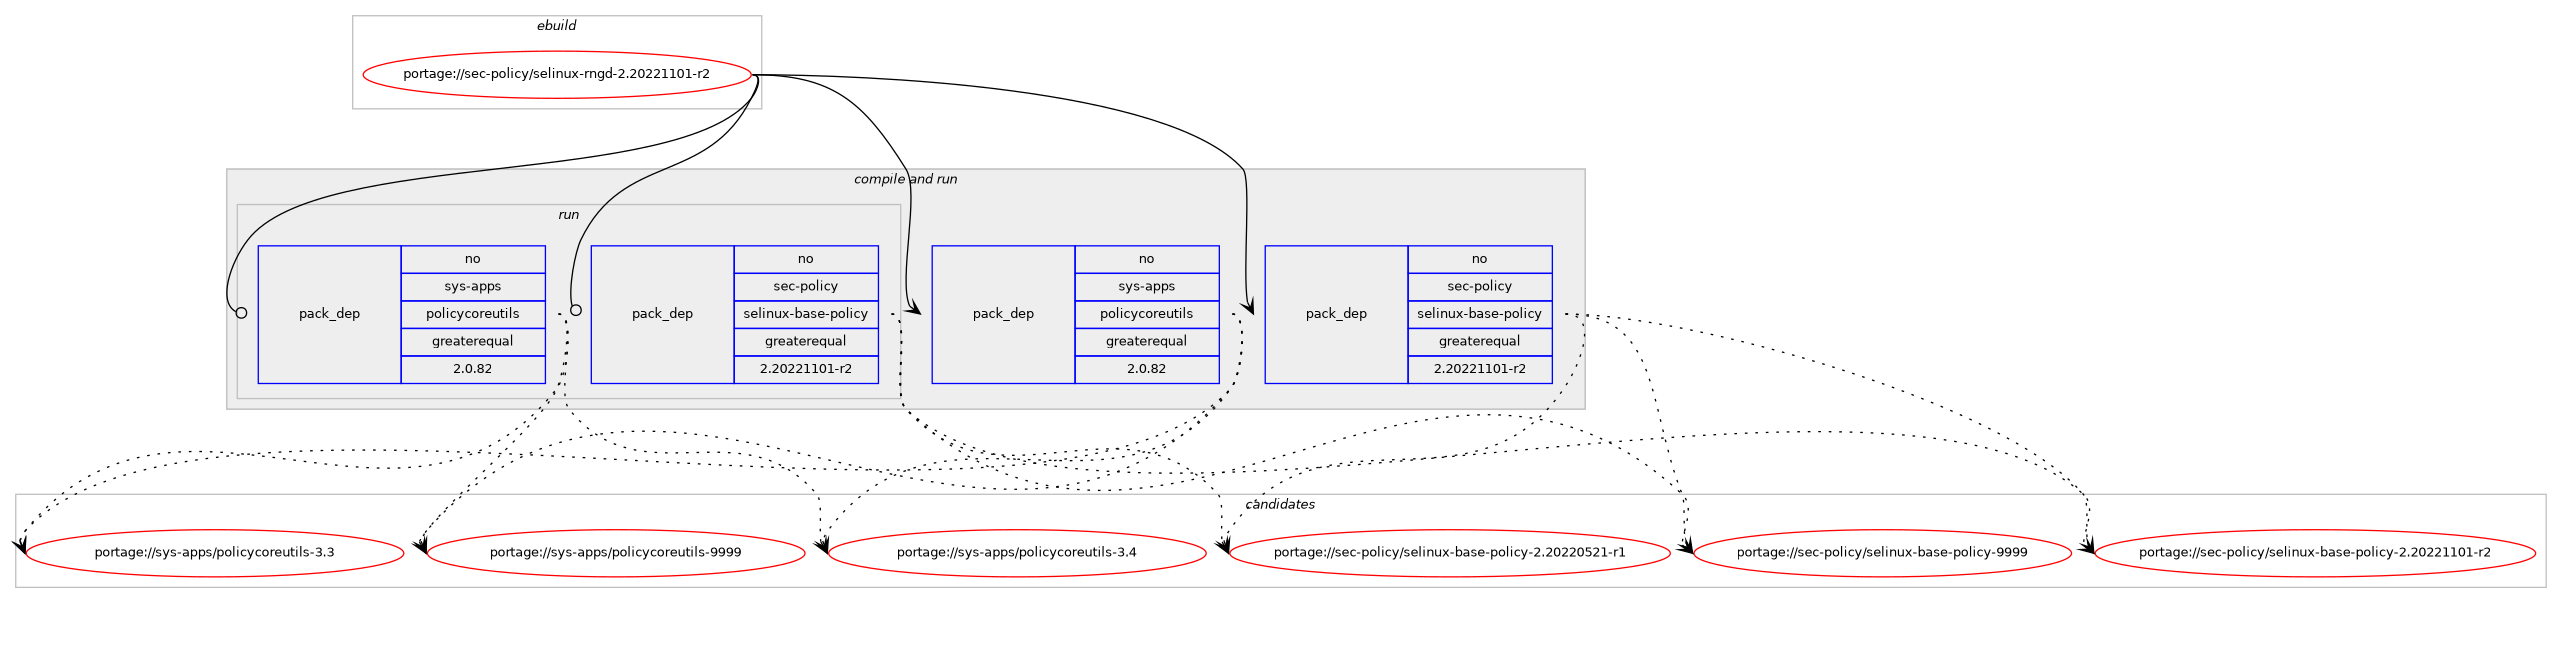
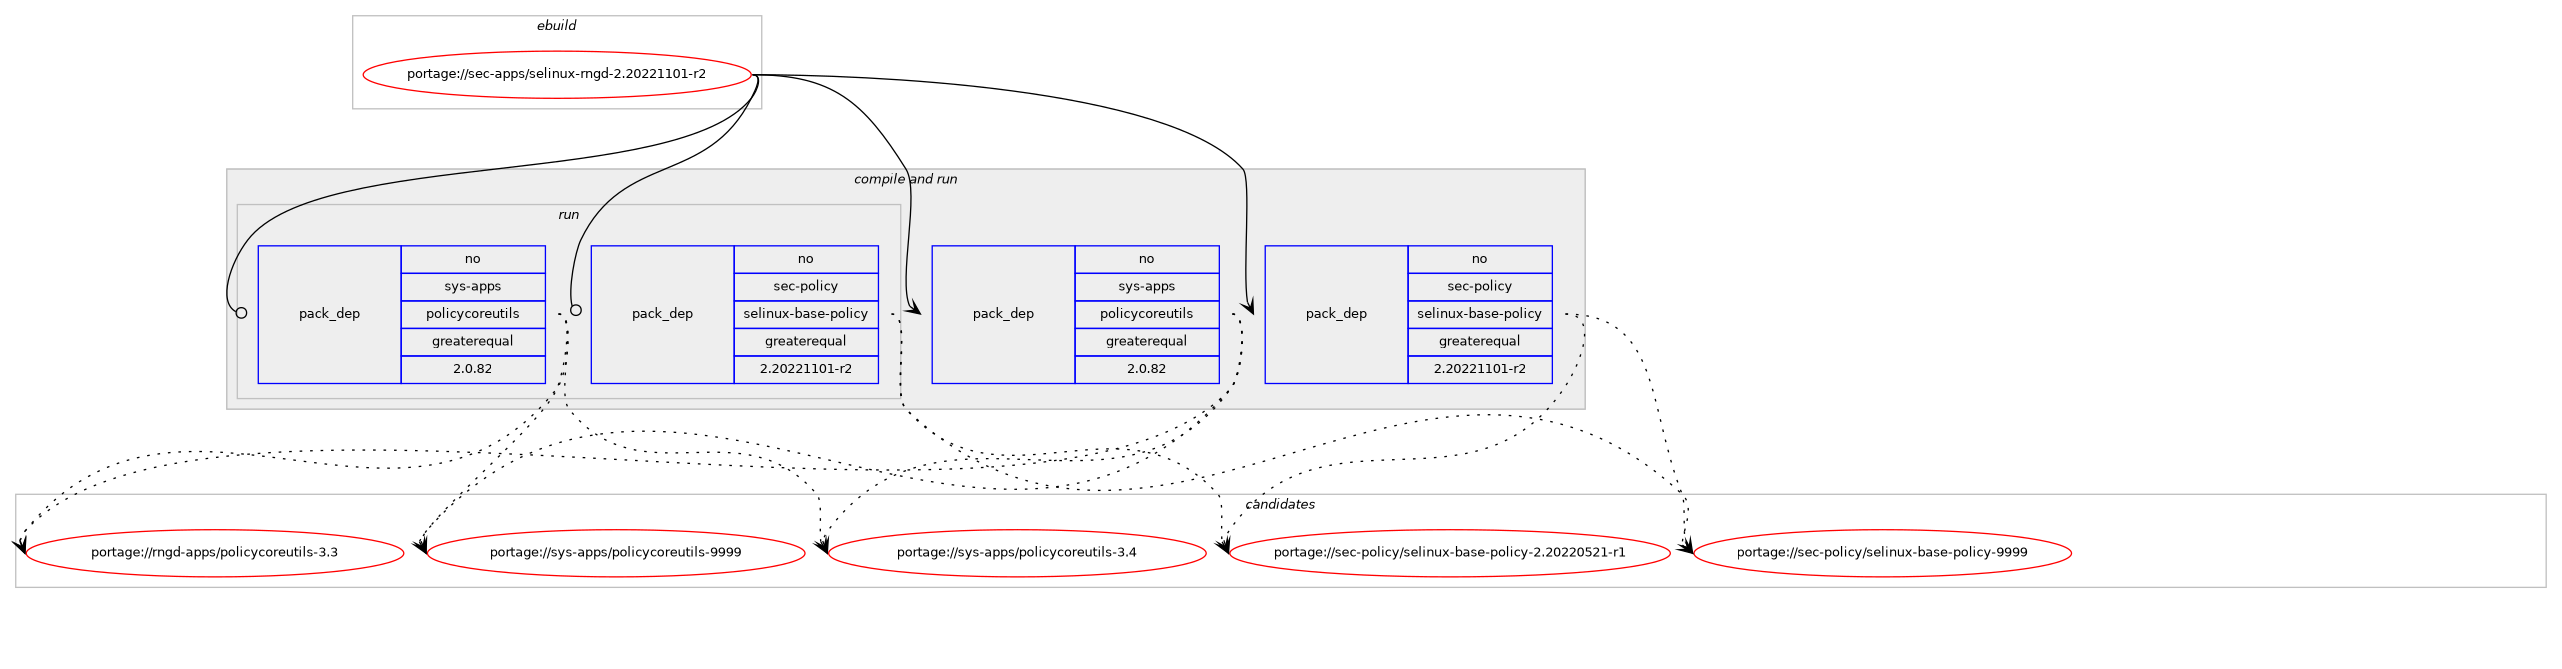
node "portage://sec-policy/selinux-rngd-2.20221101-r2": label "portage://sec-policy/selinux-rngd-2.20221101-r2" -> "portage://sec-apps/selinux-rngd-2.20221101-r2"
node "portage://sys-apps/policycoreutils-3.3": label "portage://sys-apps/policycoreutils-3.3" -> "portage://rngd-apps/policycoreutils-3.3"
node "portage://sec-policy/selinux-base-policy-2.20221101-r2": removed
